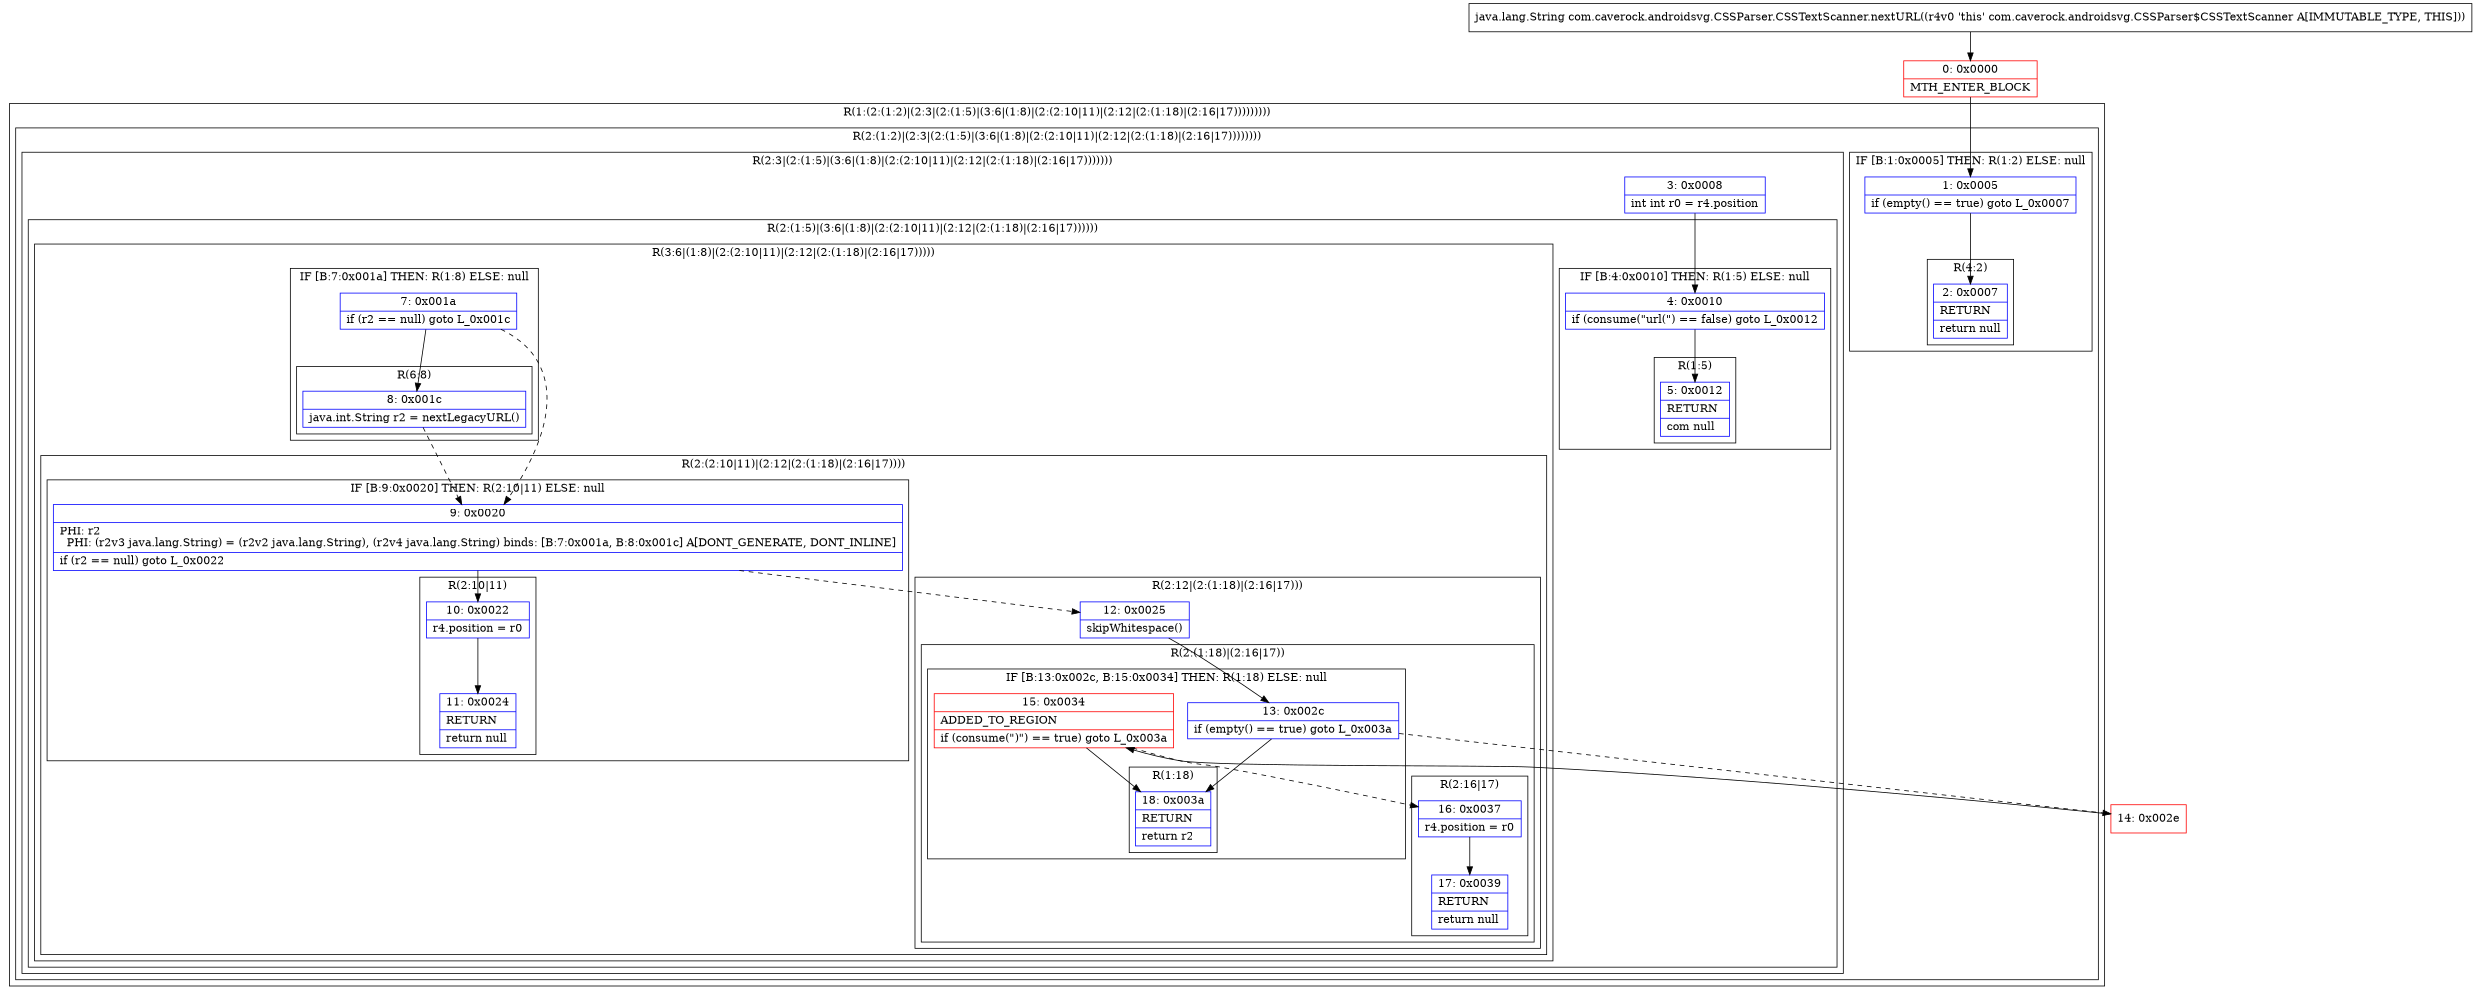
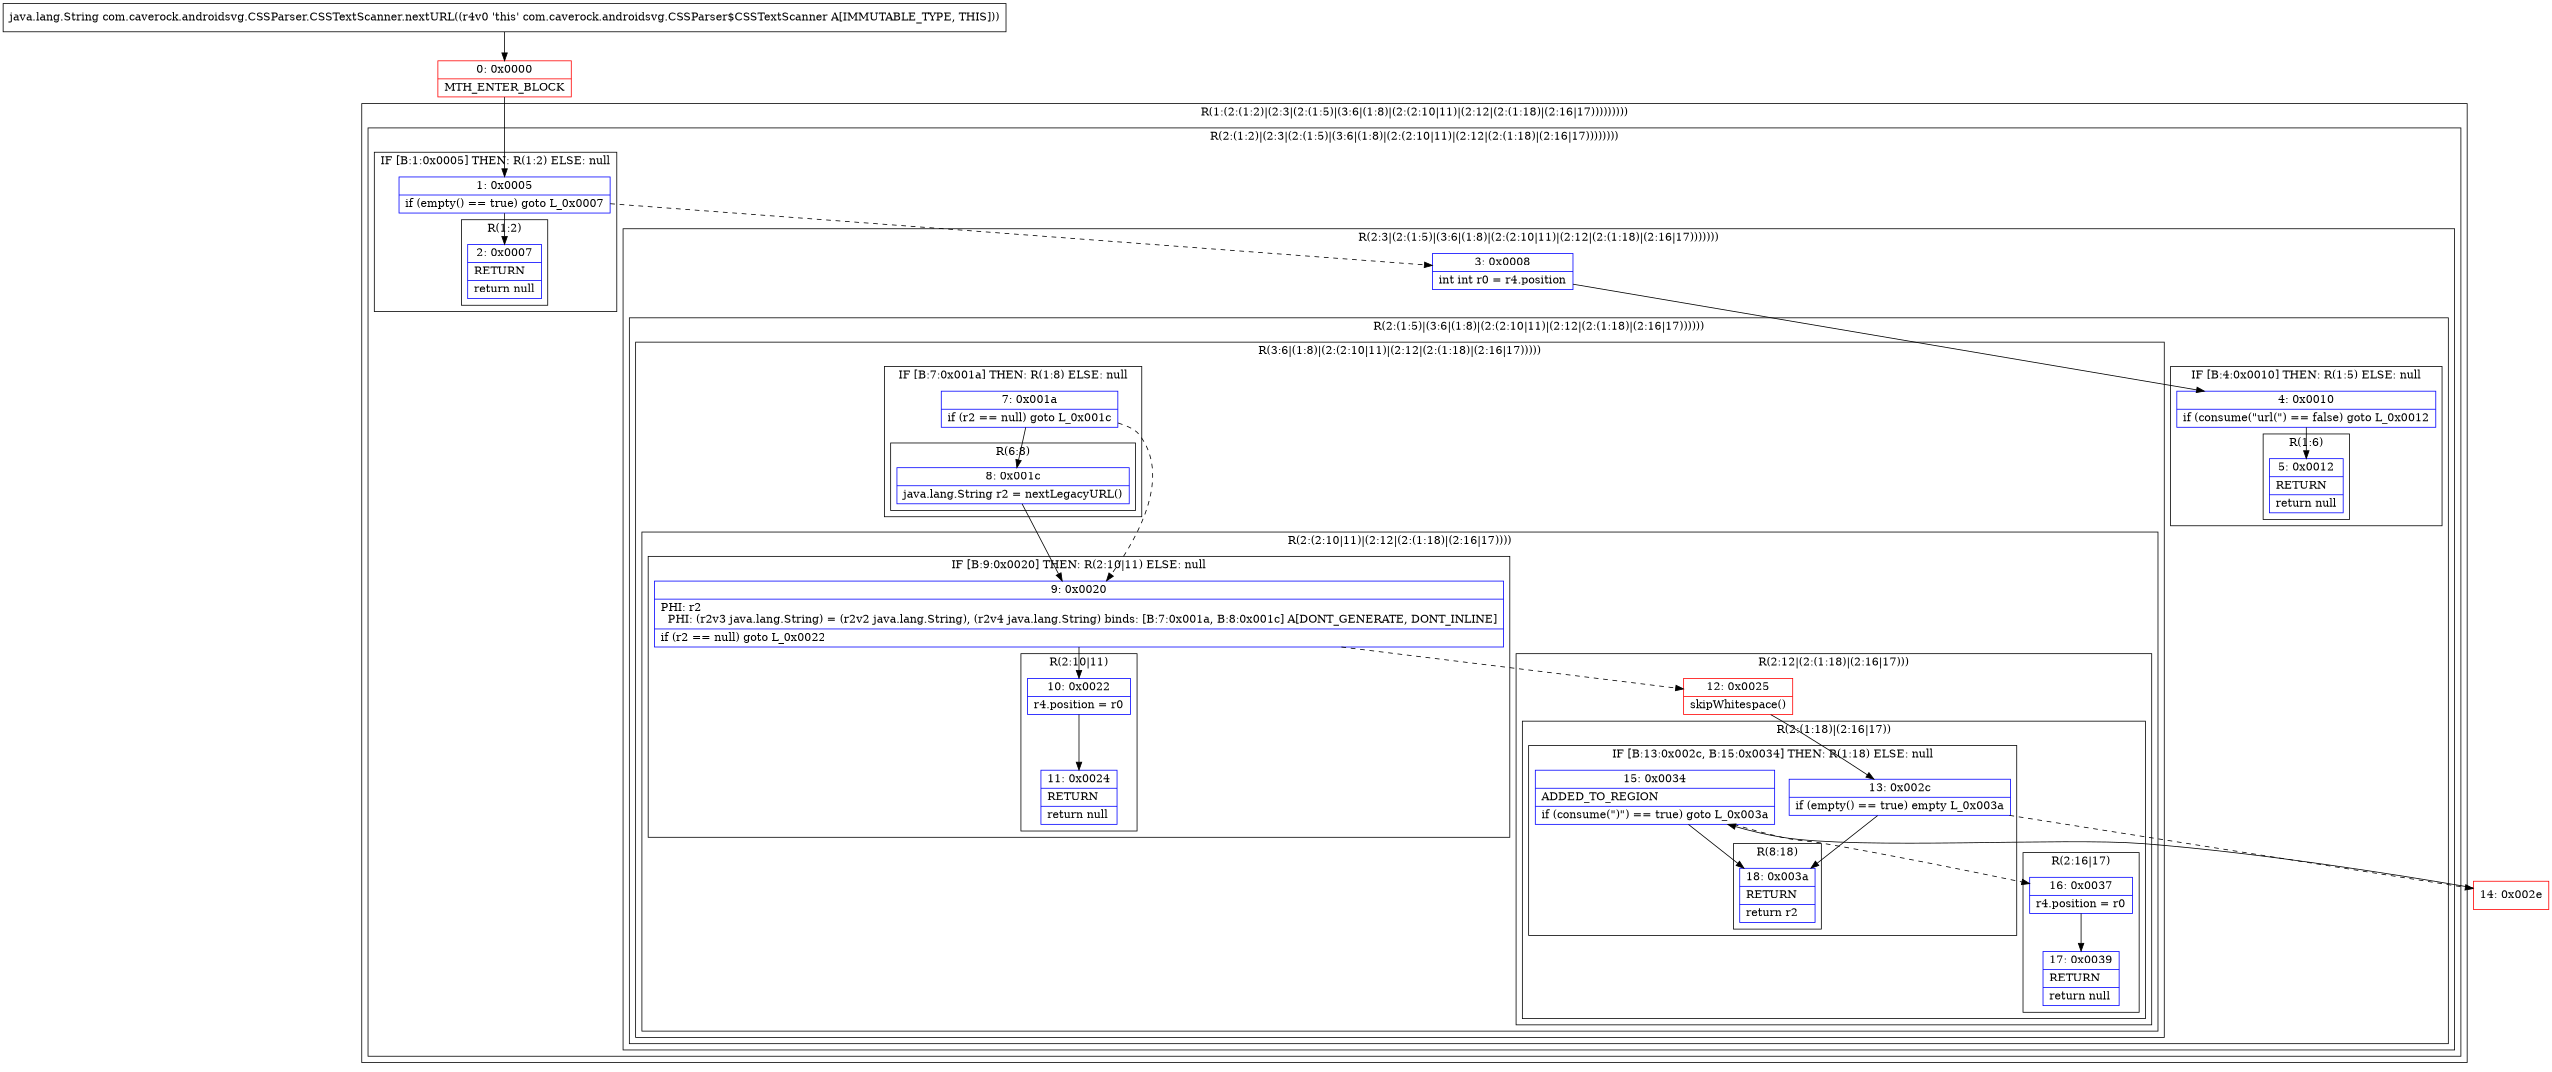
edge "1: 0x0005" -> "3: 0x0008": added
cluster "R(4:2)": label "R(4:2)" -> "R(1:2)"
cluster "R(1:5)": label "R(1:5)" -> "R(1:6)"
node "8: 0x001c": text "java.int.String r2 = nextLegacyURL()" -> "java.lang.String r2 = nextLegacyURL()"
node "5: 0x0012": text "com null" -> "return null"
edge "8: 0x001c" -> "9: 0x0020": style dashed -> solid
node "12: 0x0025": color blue -> red
node "15: 0x0034": color red -> blue
node "13: 0x002c": text "if (empty() == true) goto L_0x003a" -> "if (empty() == true) empty L_0x003a"
cluster "R(1:18)": label "R(1:18)" -> "R(8:18)"
